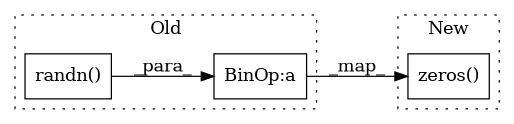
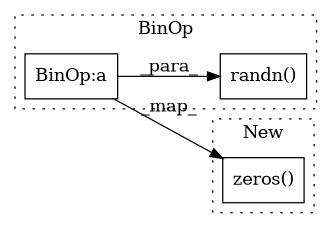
cluster "Old": label "Old" -> "BinOp"
edge "randn()" -> "BinOp:a": reversed
